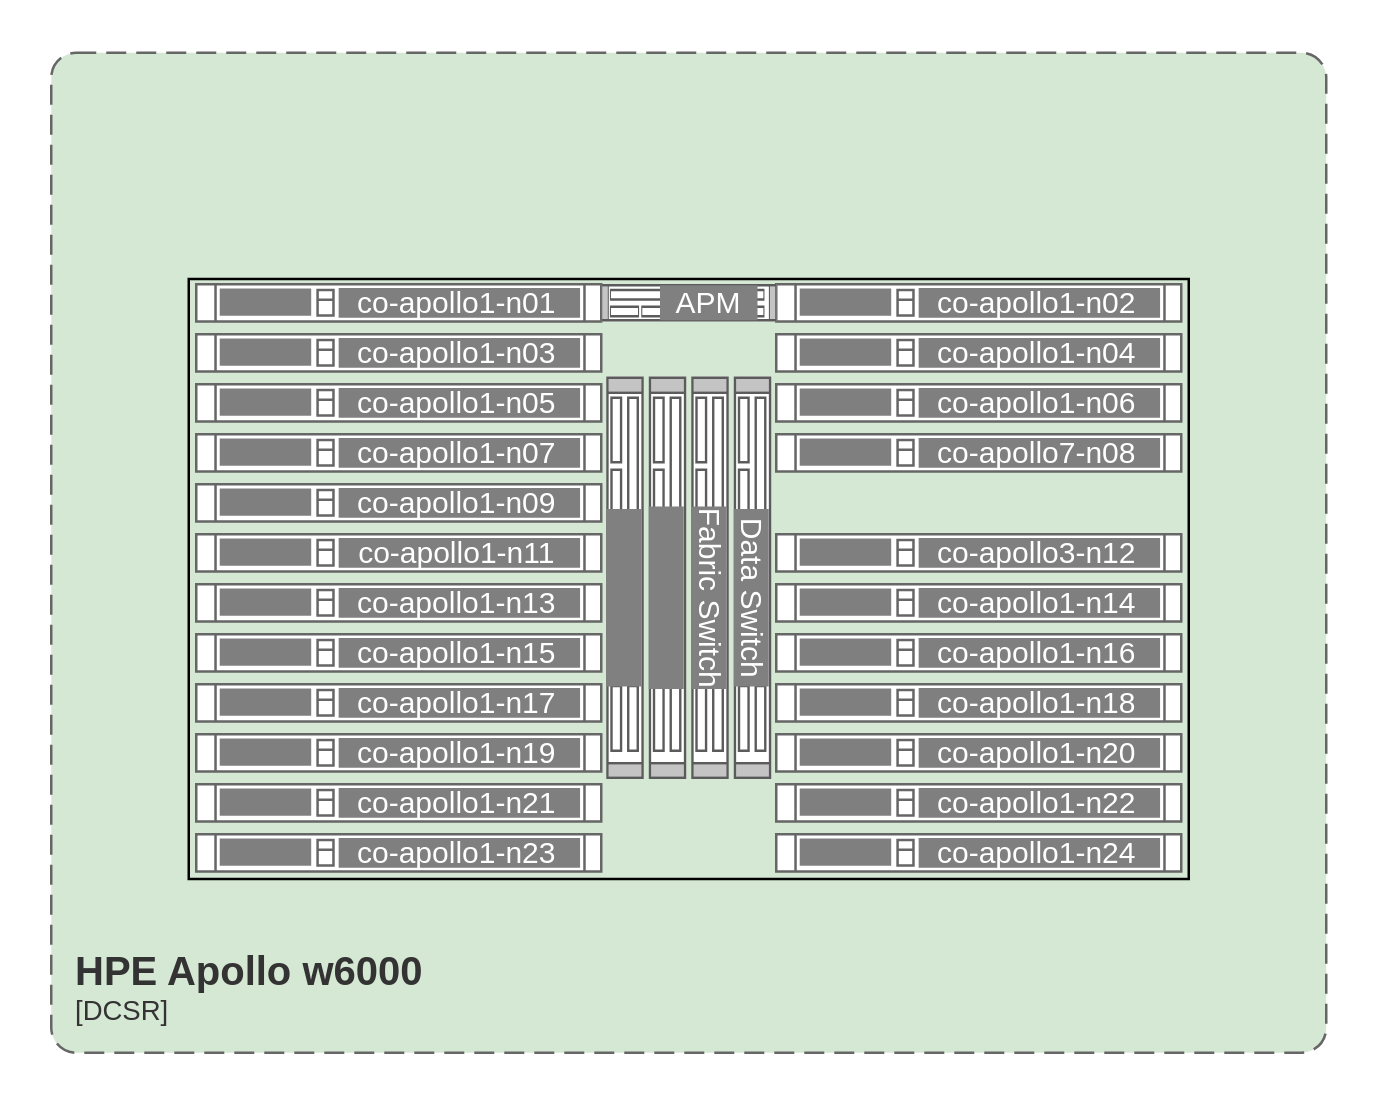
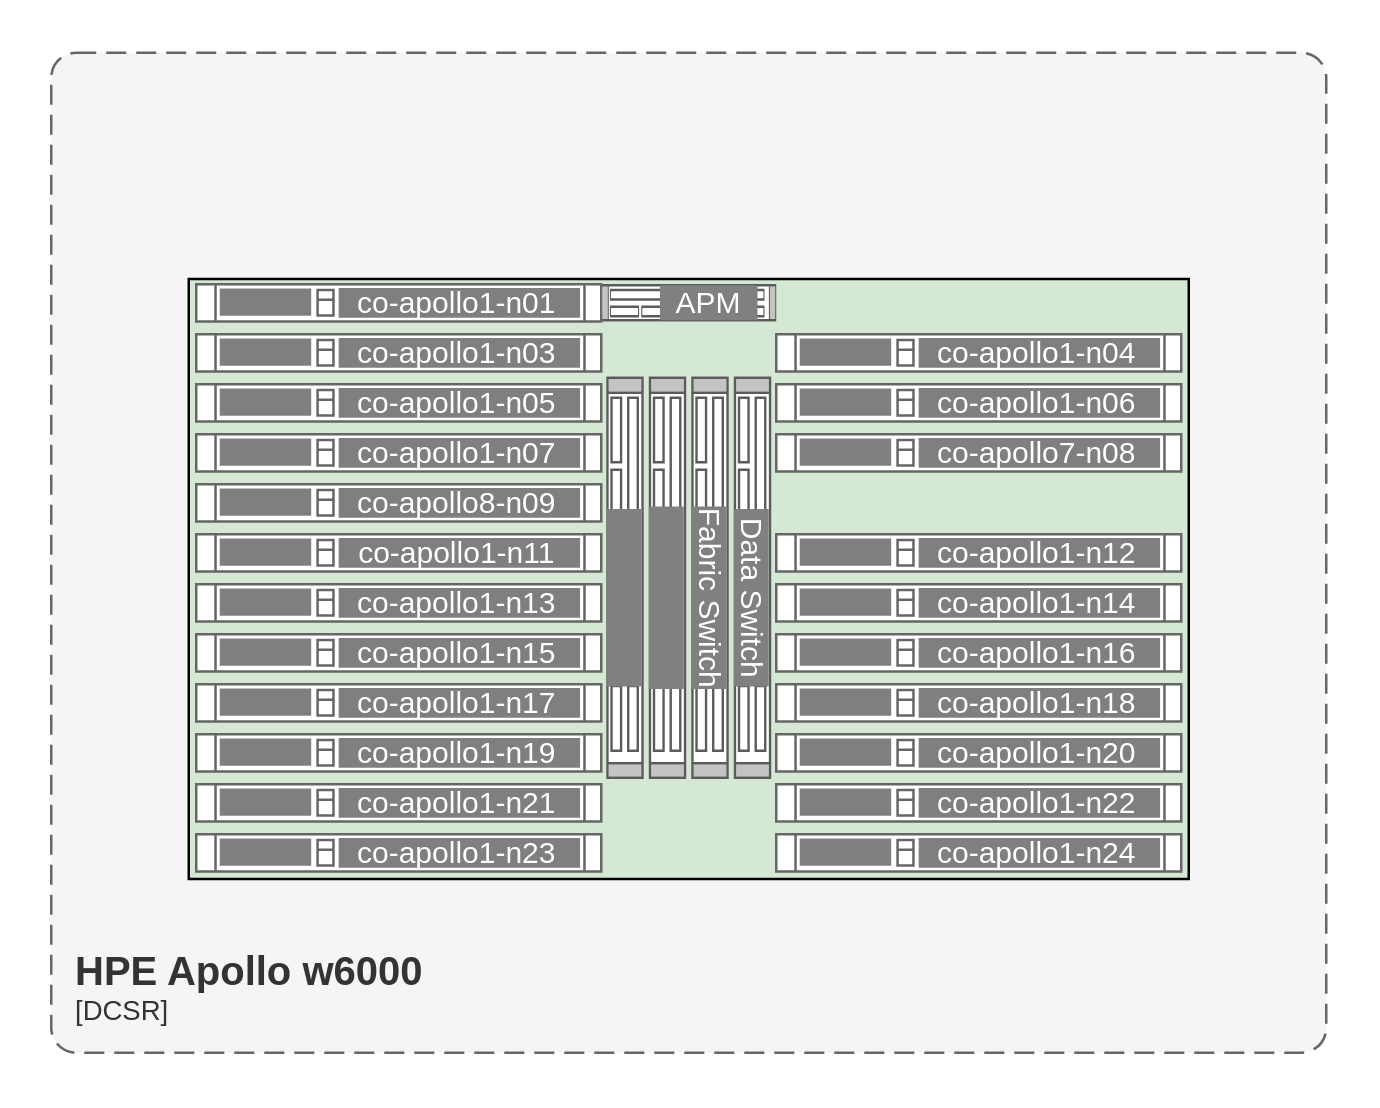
node "co-apollo1-n02": removed
node "co-apollo1-n09": label "co-apollo1-n09" -> "co-apollo8-n09"
node "co-apollo3-n12": label "co-apollo3-n12" -> "co-apollo1-n12"
node "HPE Apollo w6000 [DCSR]": fillcolor #d5e8d4 -> #f5f5f5
